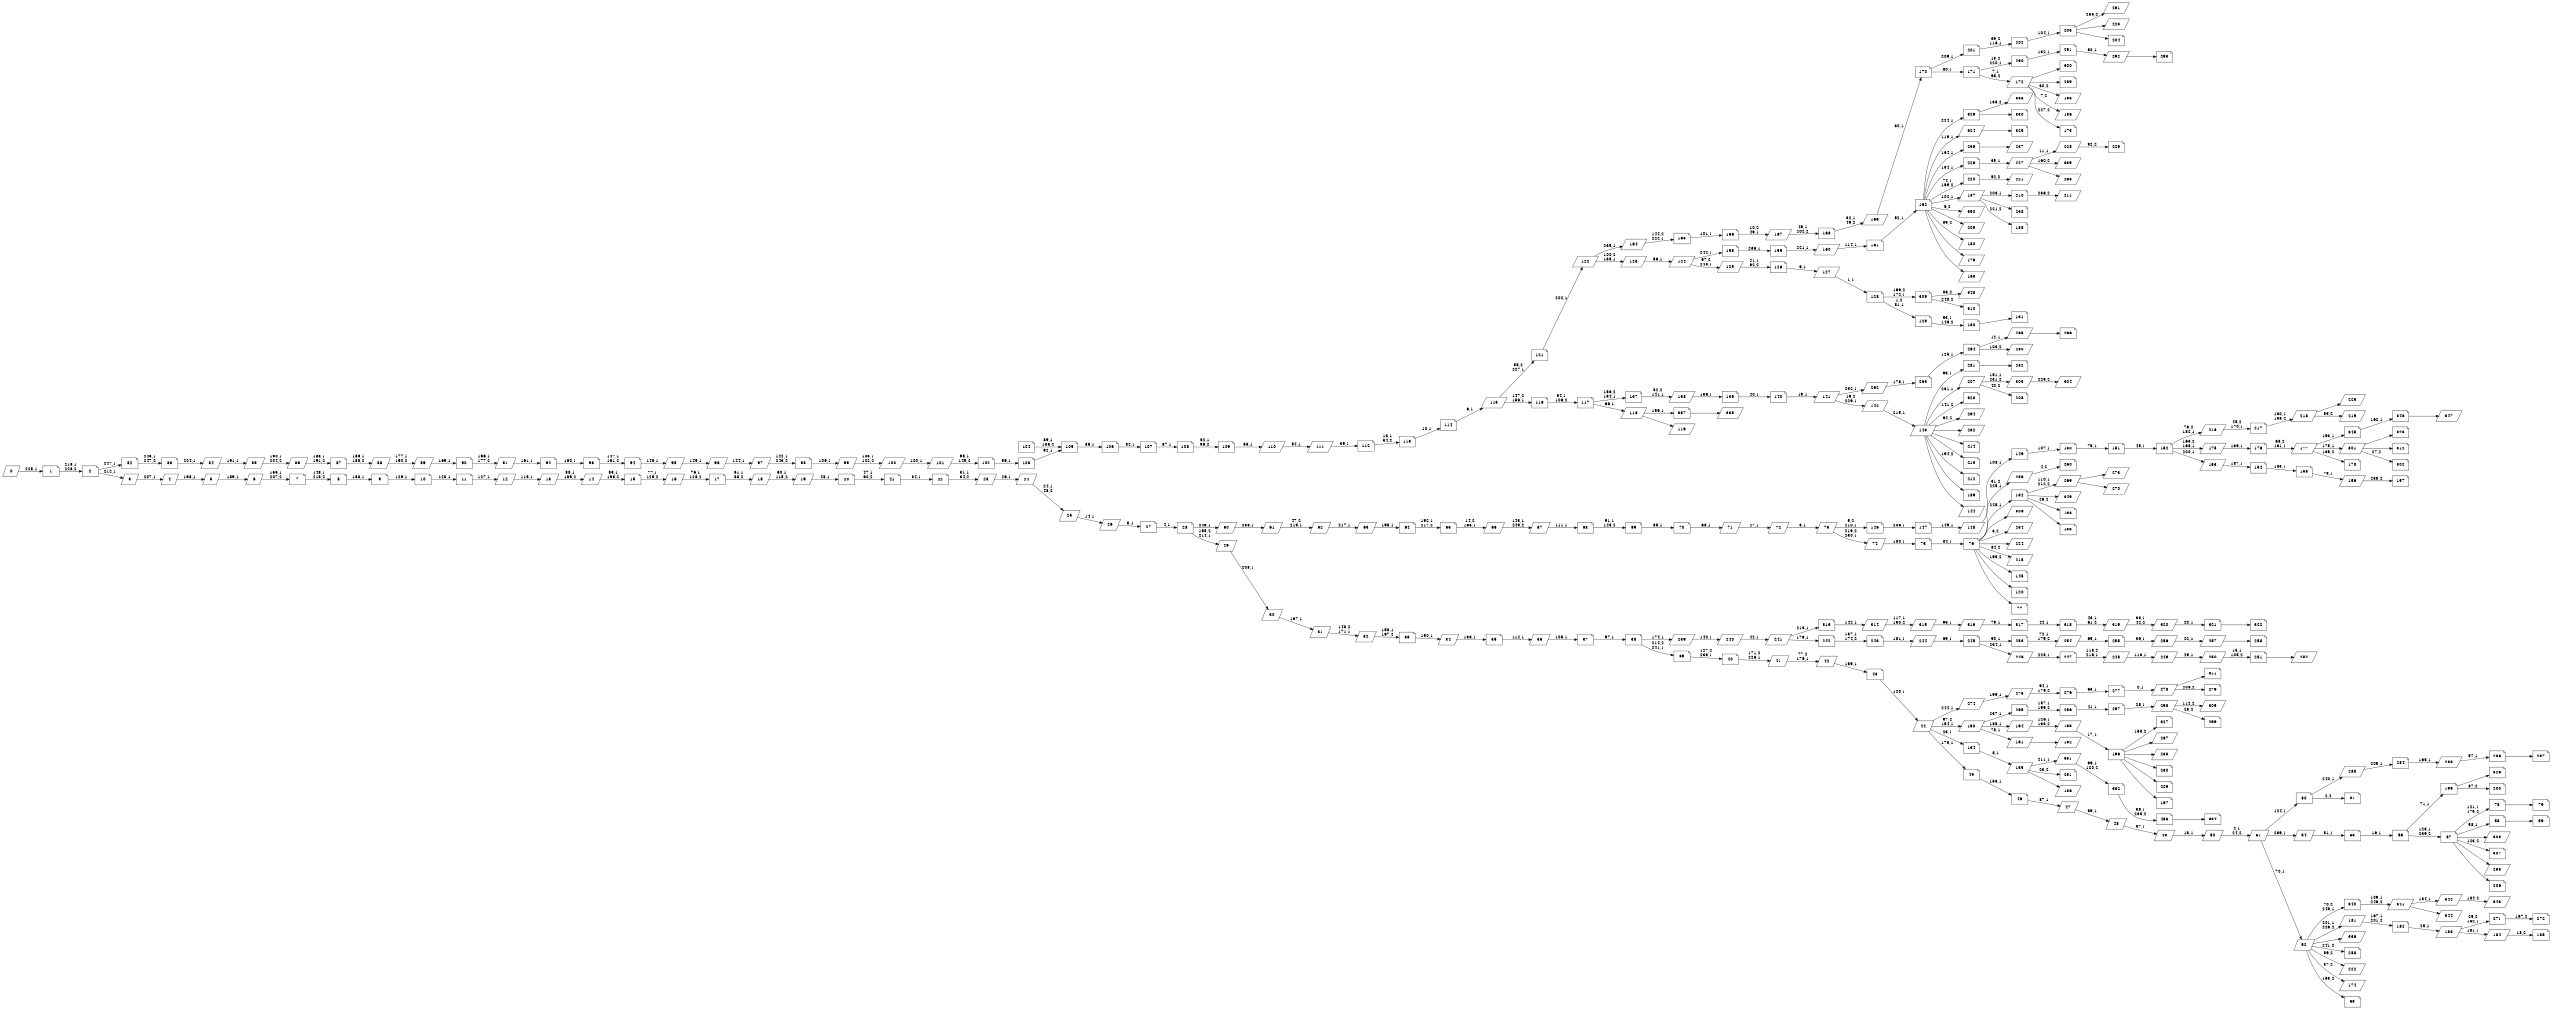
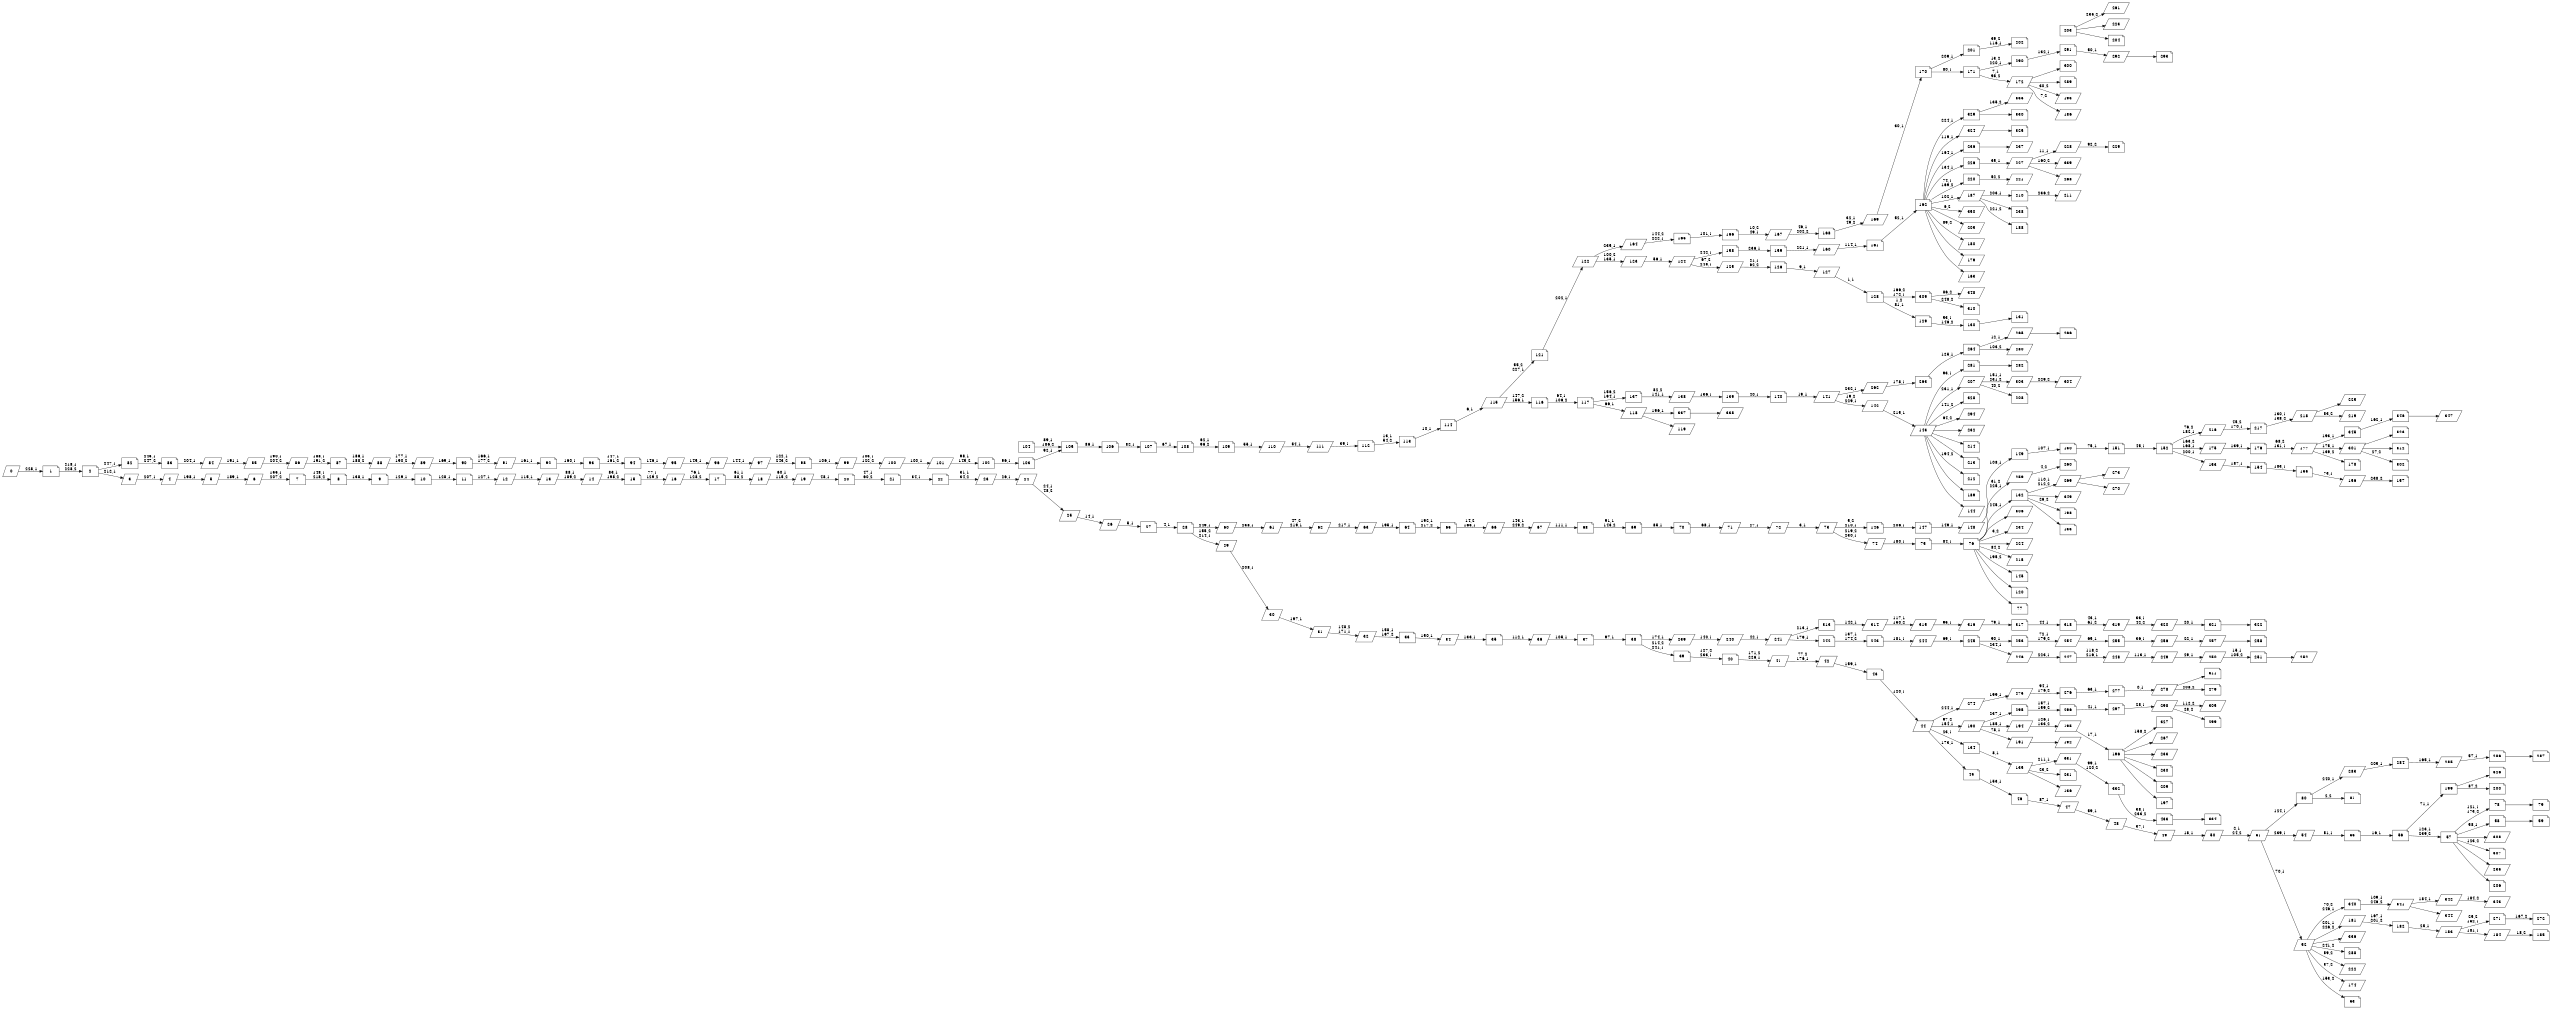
edge "202" -> "203": removed, label "104,1"
node "173": removed
